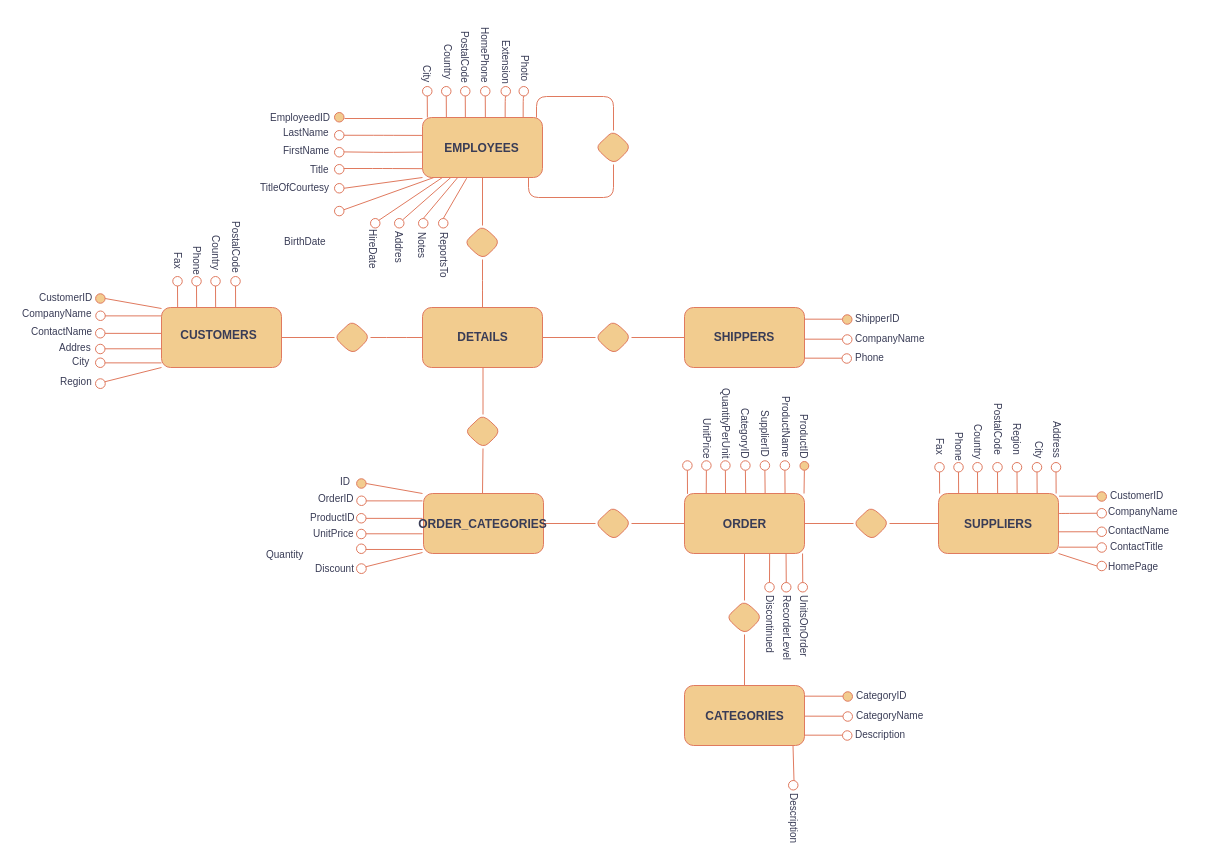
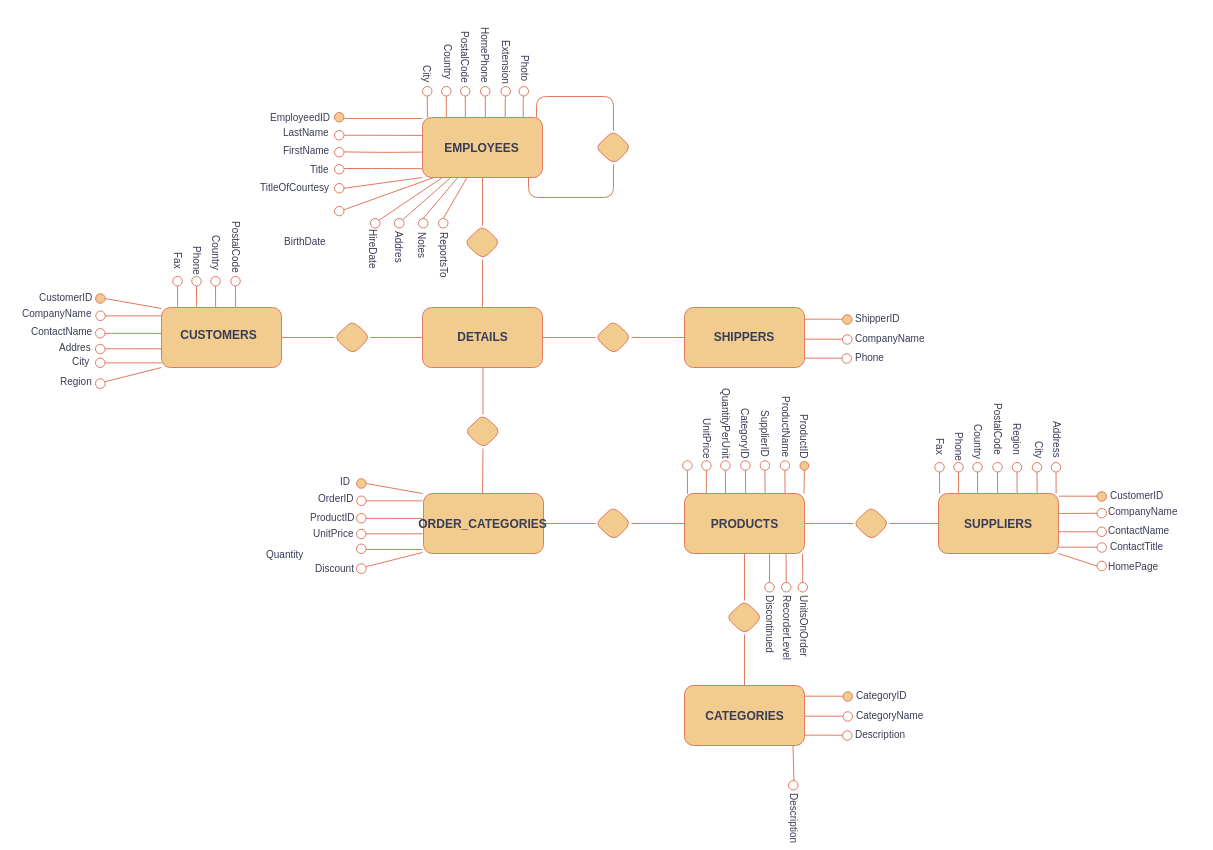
node "ORDER": label "ORDER" -> "PRODUCTS"
